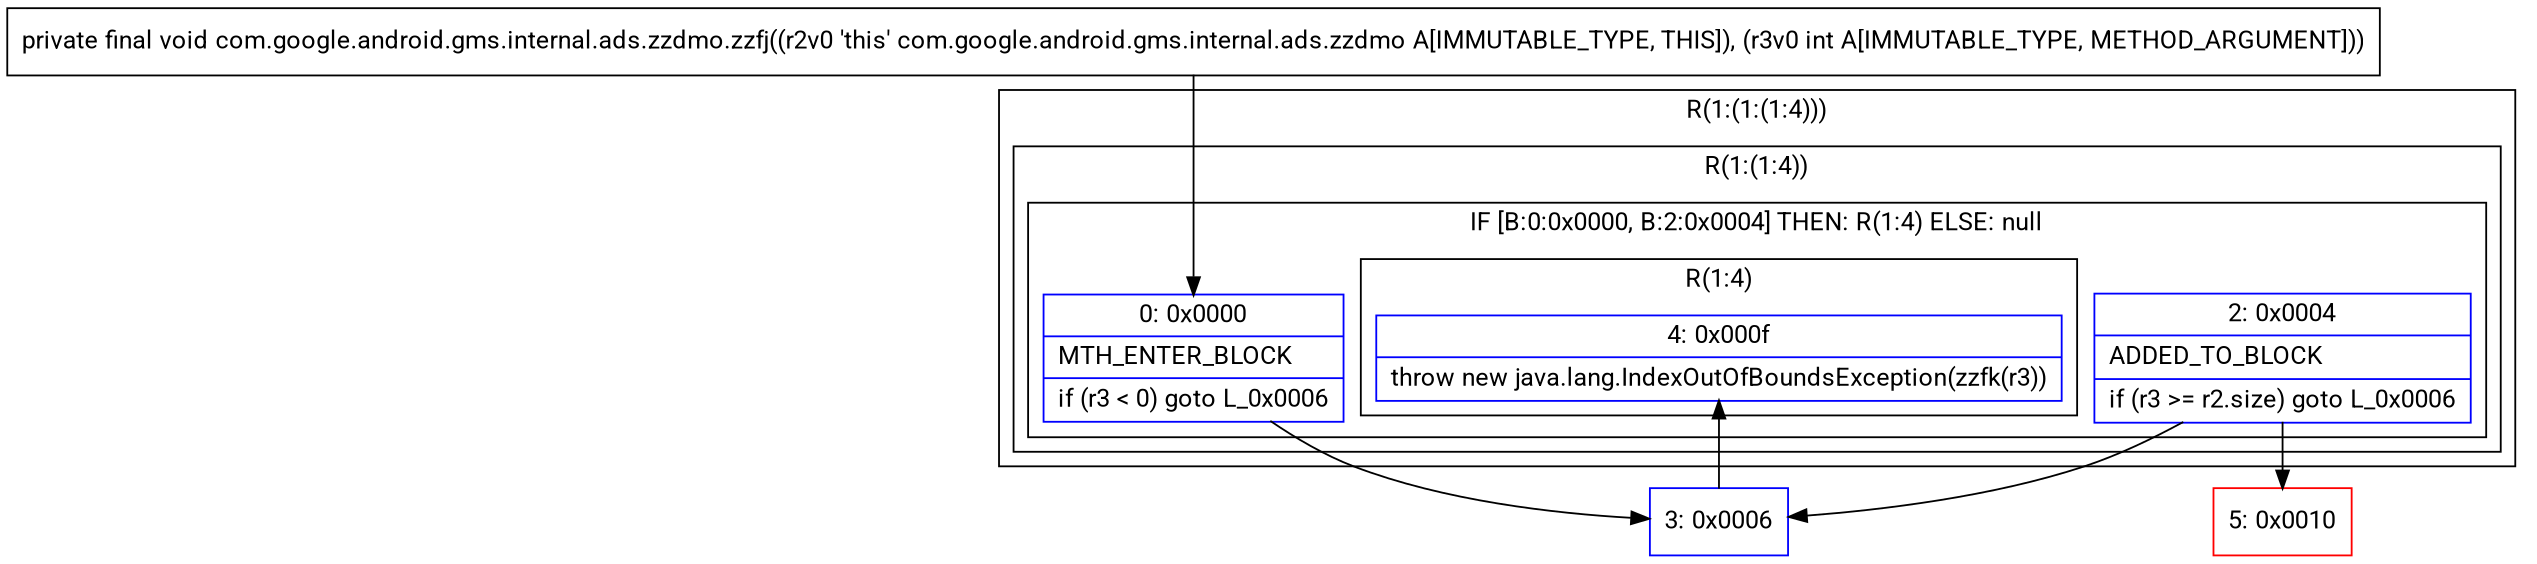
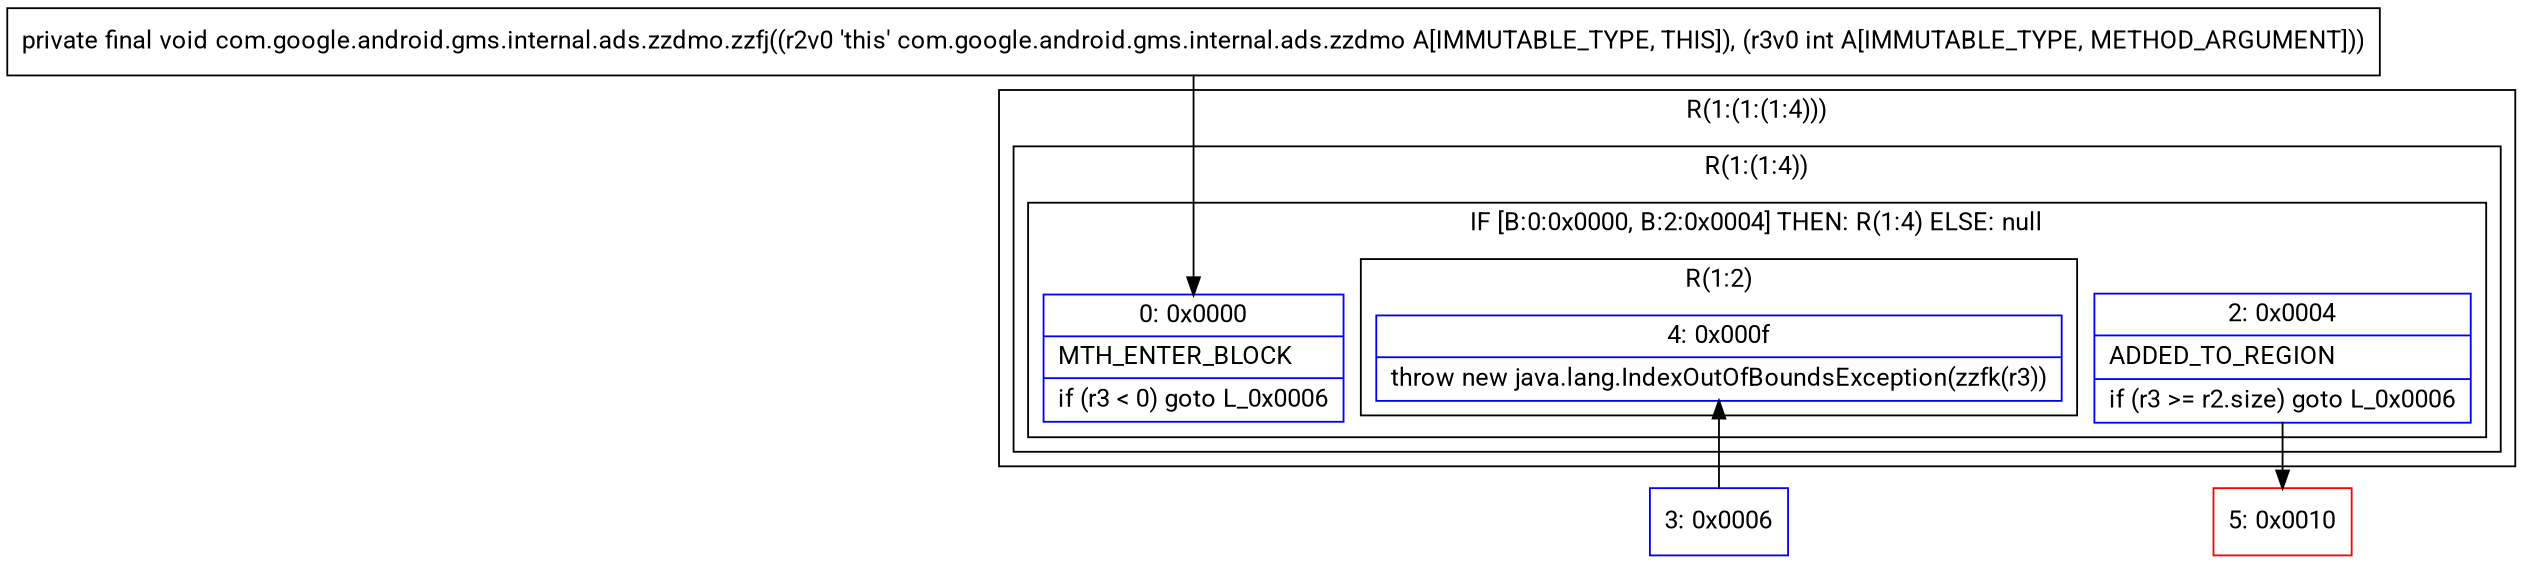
cluster "R(1:4)": label "R(1:4)" -> "R(1:2)"
node "2: 0x0004": text "ADDED_TO_BLOCK" -> "ADDED_TO_REGION"
edge "2: 0x0004" -> "3: 0x0006": removed
edge "0: 0x0000" -> "3: 0x0006": removed
